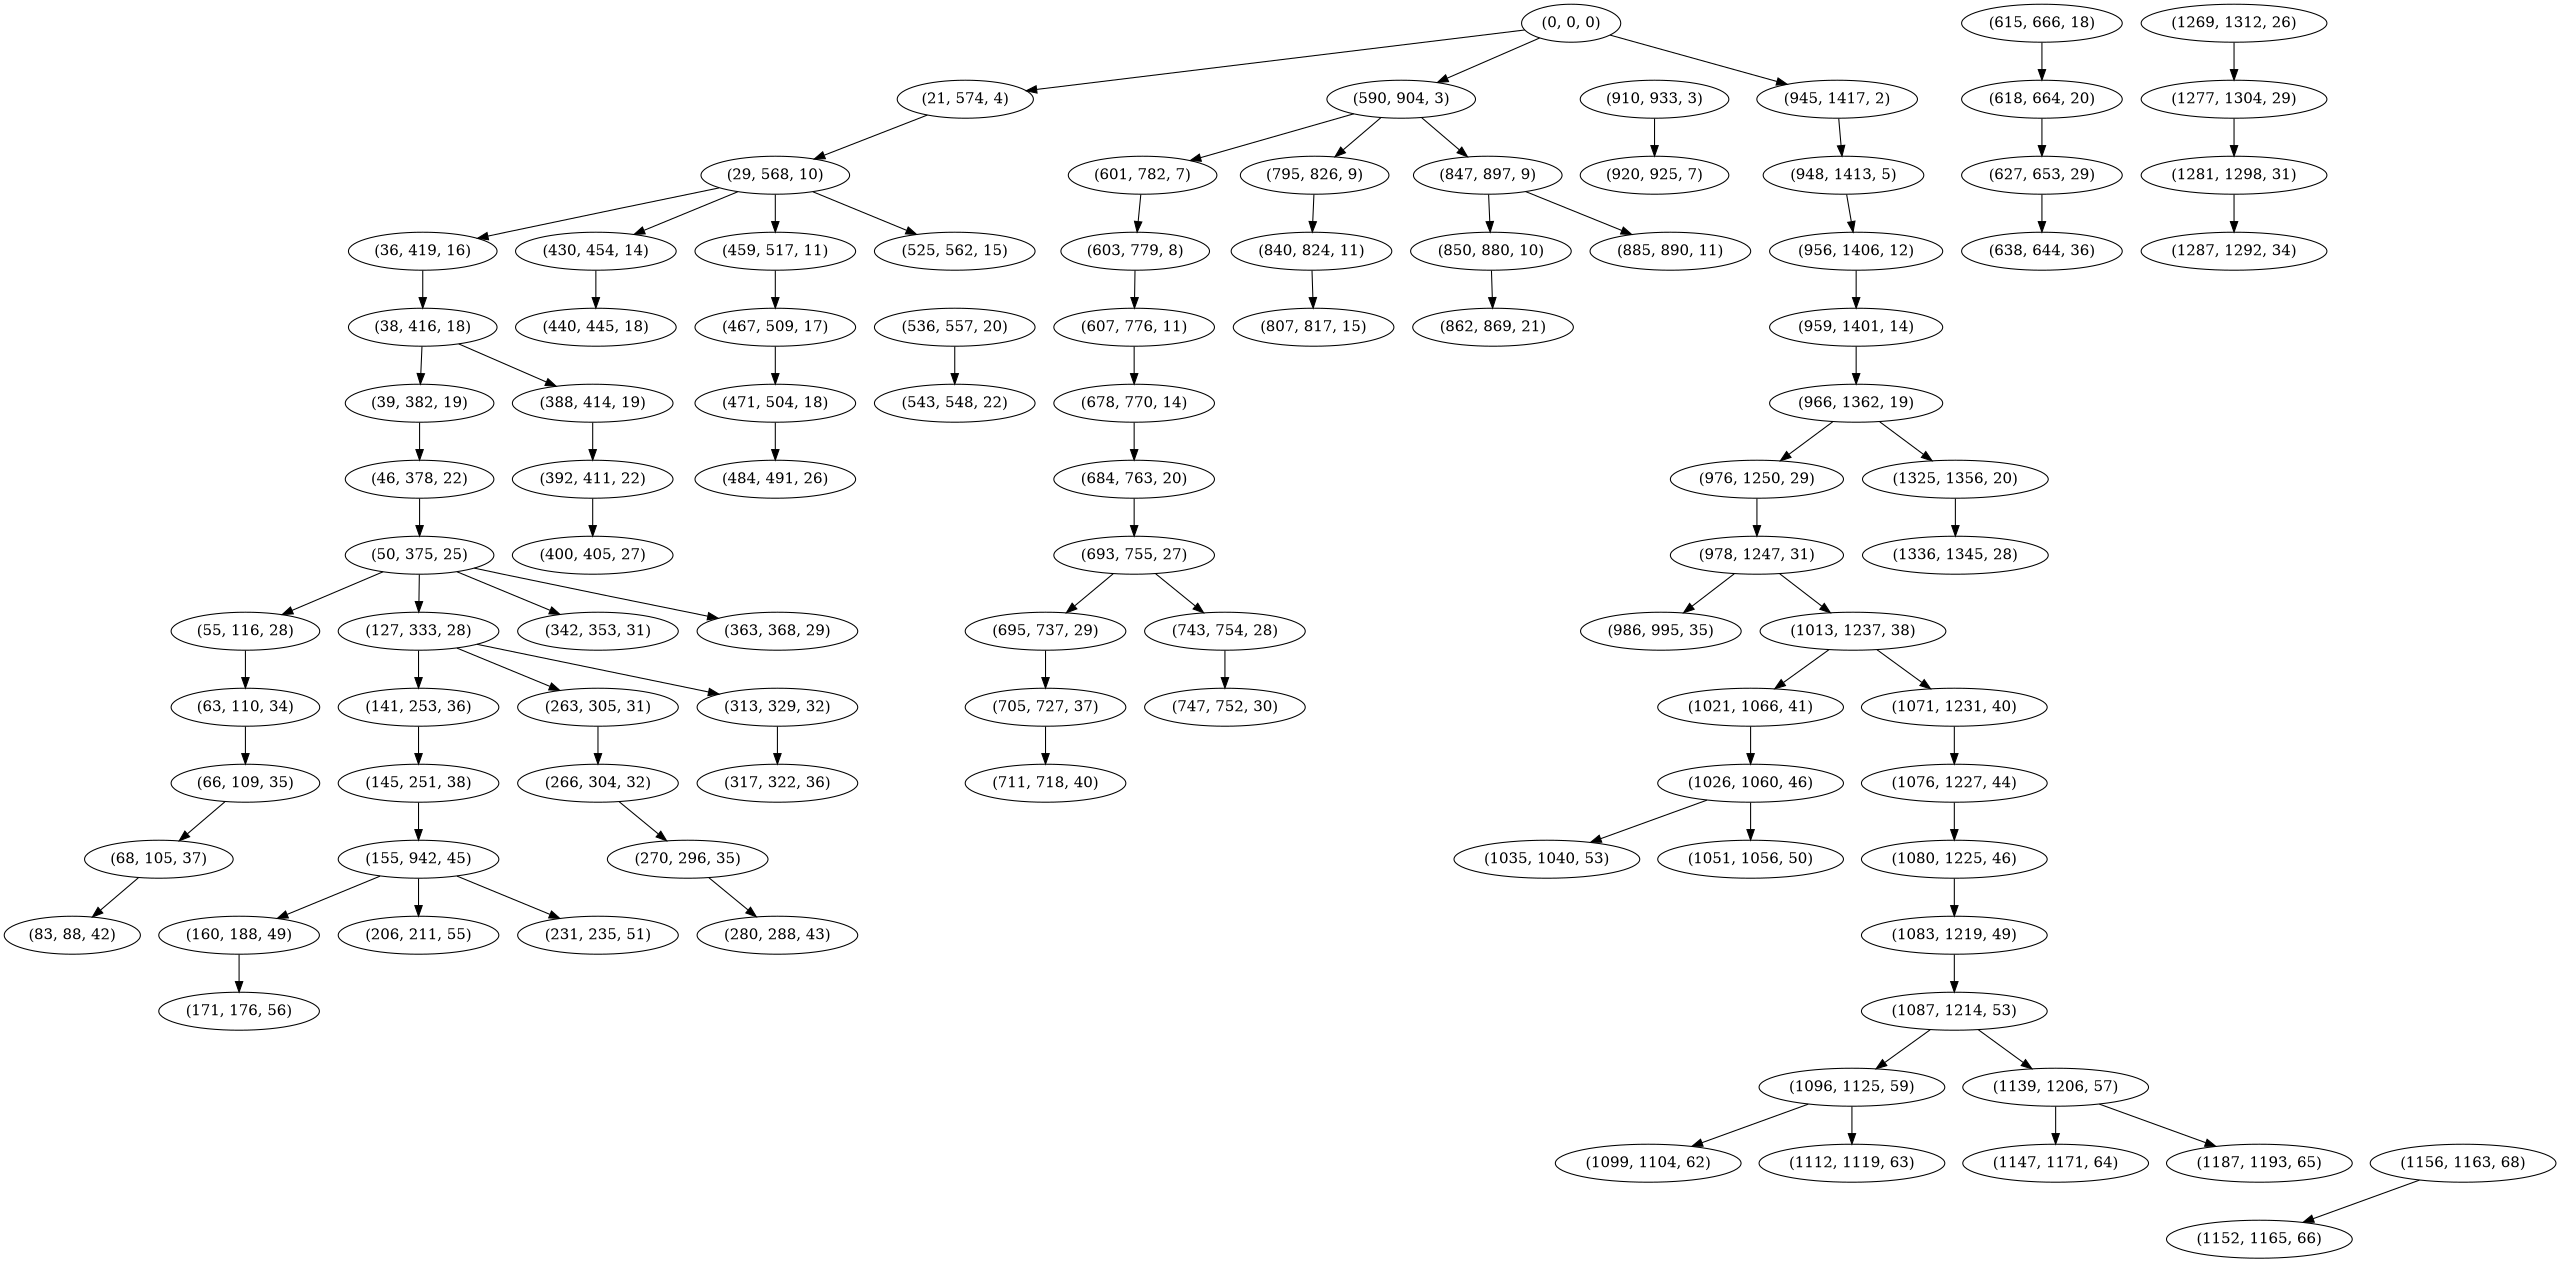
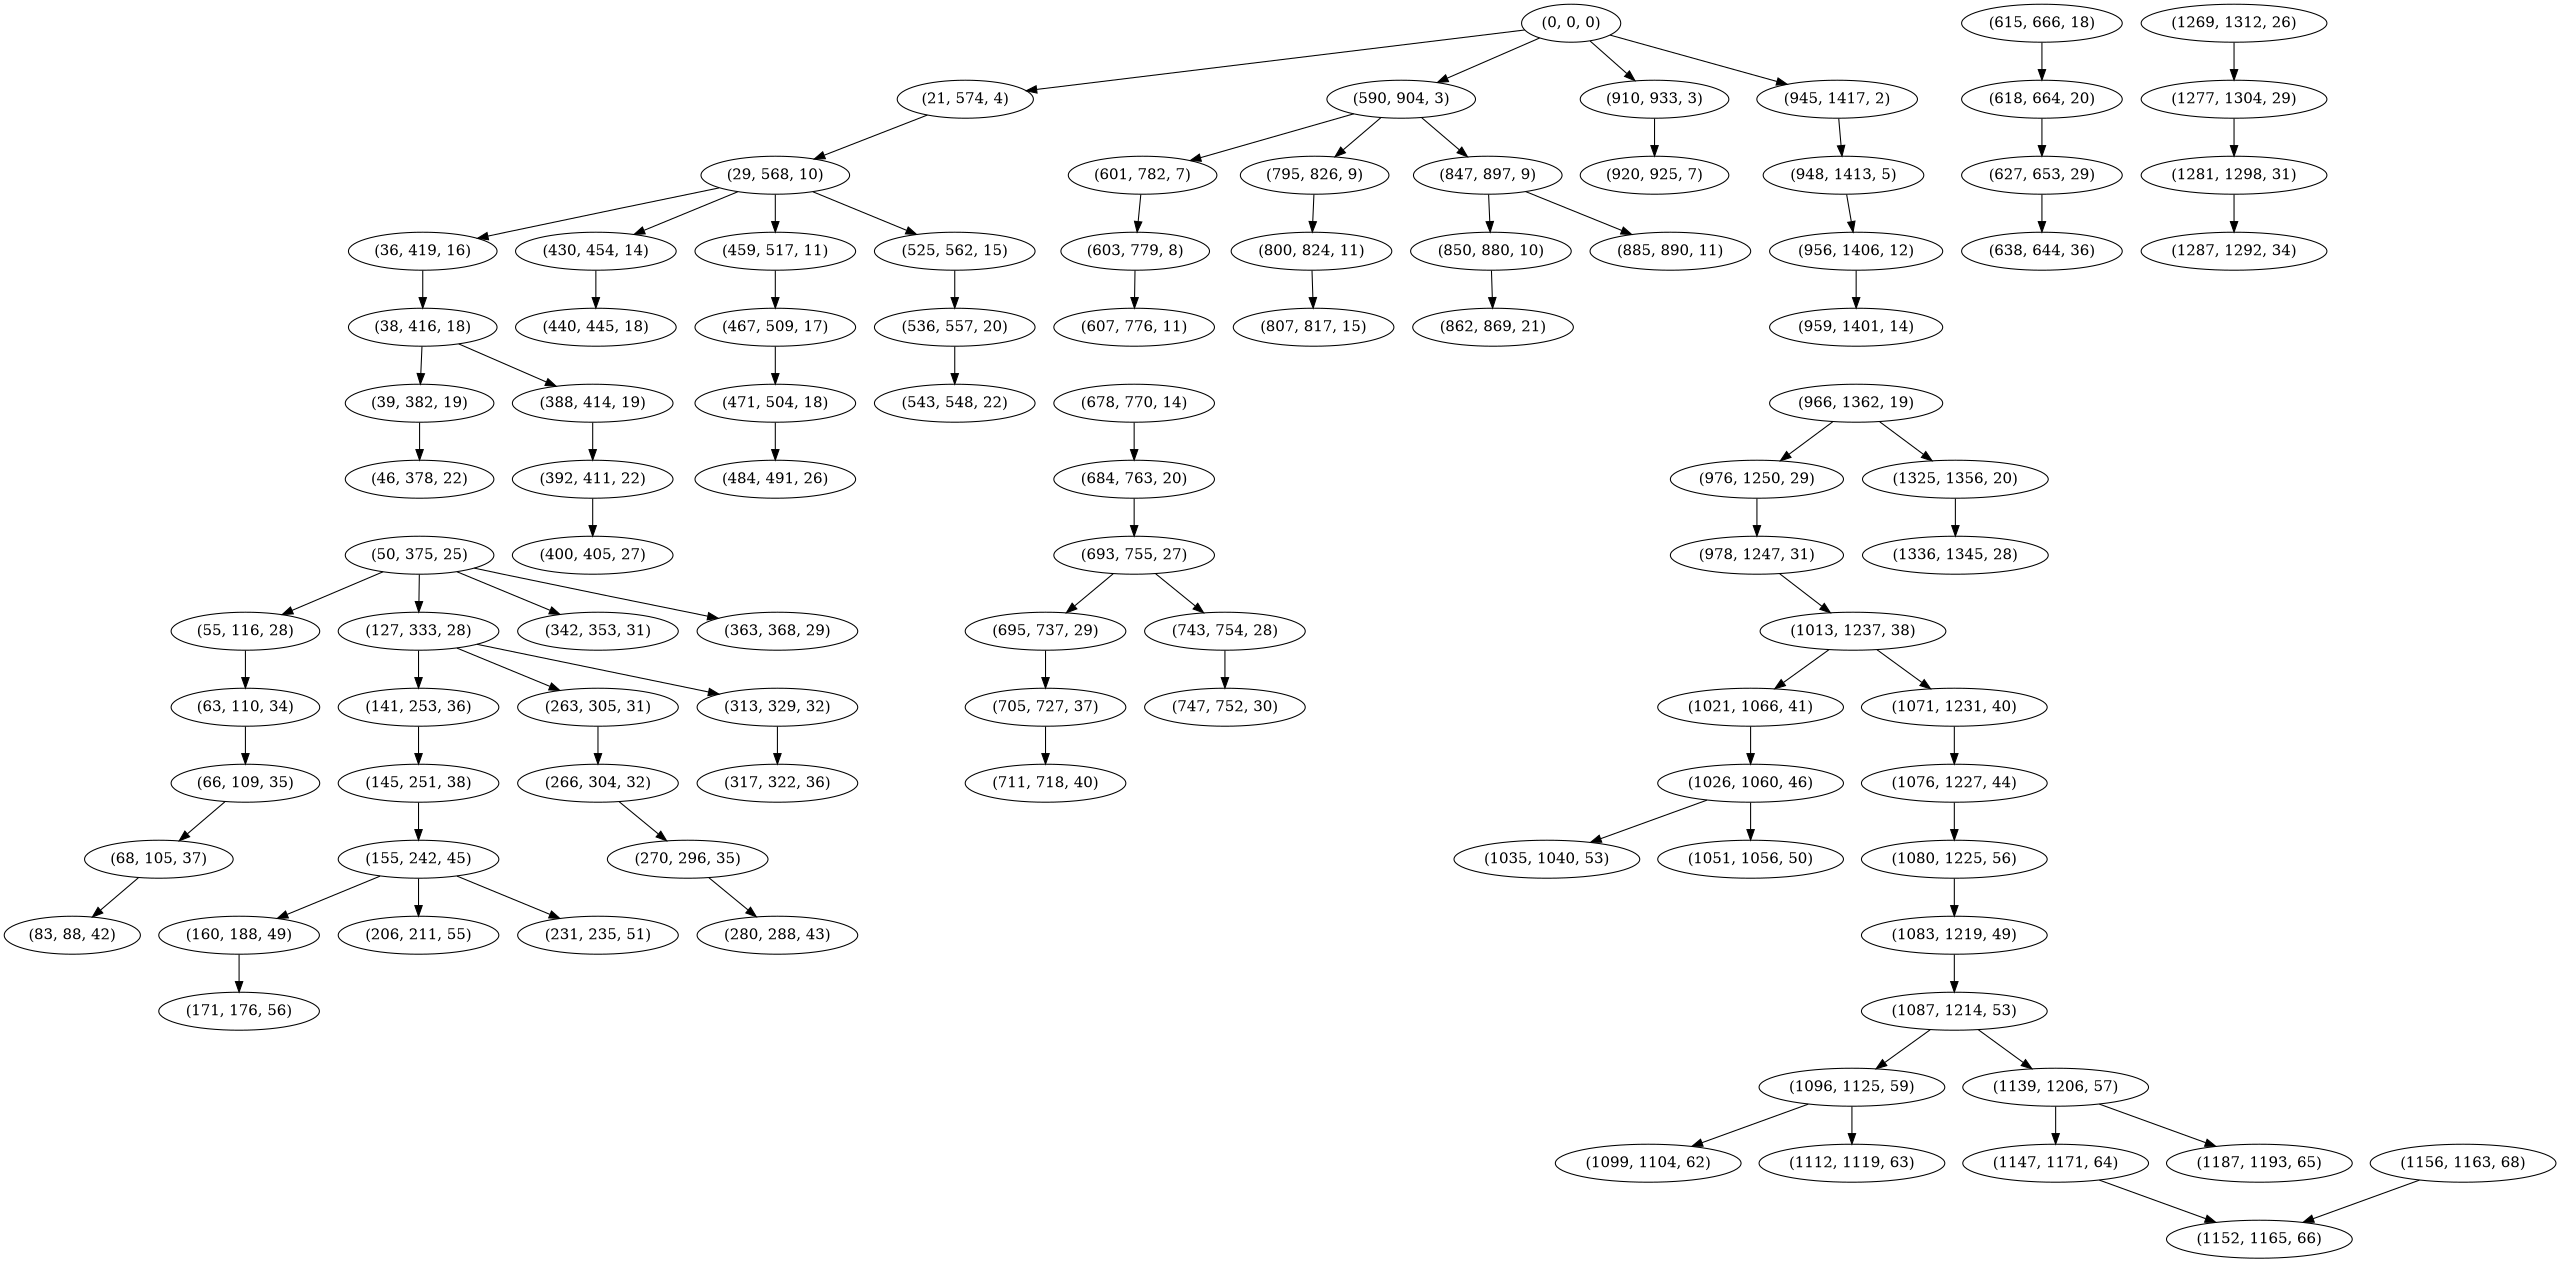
edge "(0, 0, 0)" -> "(910, 933, 3)": added
node "(840, 824, 11)": label "(840, 824, 11)" -> "(800, 824, 11)"
edge "(525, 562, 15)" -> "(536, 557, 20)": added
edge "(607, 776, 11)" -> "(678, 770, 14)": removed
edge "(959, 1401, 14)" -> "(966, 1362, 19)": removed
edge "(46, 378, 22)" -> "(50, 375, 25)": removed
node "(986, 995, 35)": removed
node "(155, 942, 45)": label "(155, 942, 45)" -> "(155, 242, 45)"
node "(1080, 1225, 46)": label "(1080, 1225, 46)" -> "(1080, 1225, 56)"
edge "(1147, 1171, 64)" -> "(1152, 1165, 66)": added
